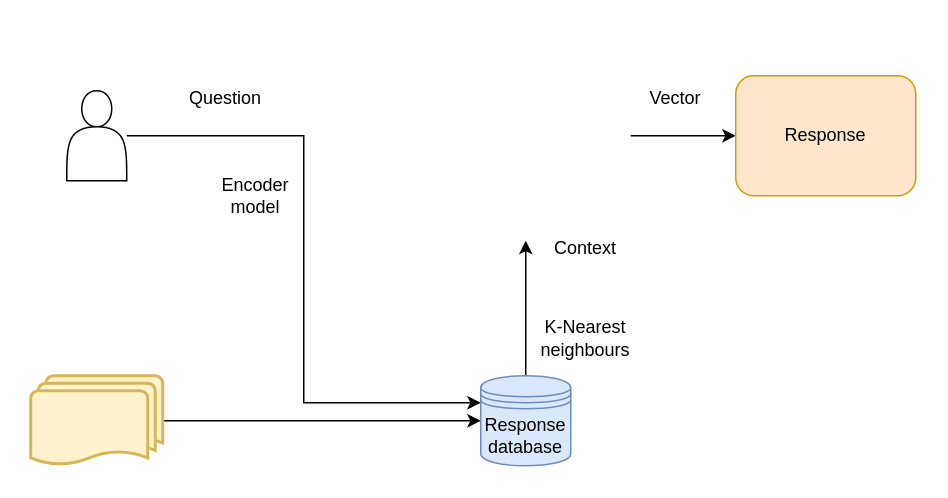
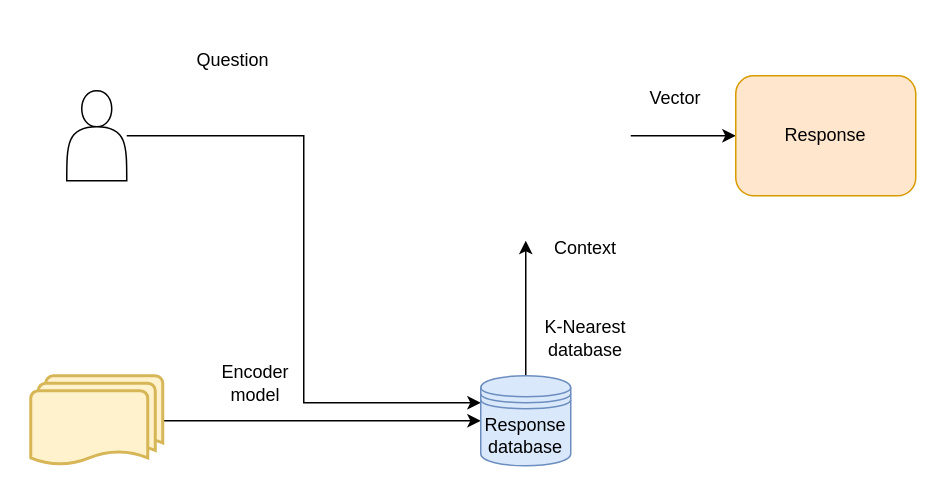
node "Question": moved (226, 98) -> (233, 61)
node "Encoder model": moved (256, 196) -> (256, 383)
node "K-Nearest neighbours": label "K-Nearest neighbours" -> "K-Nearest database"
